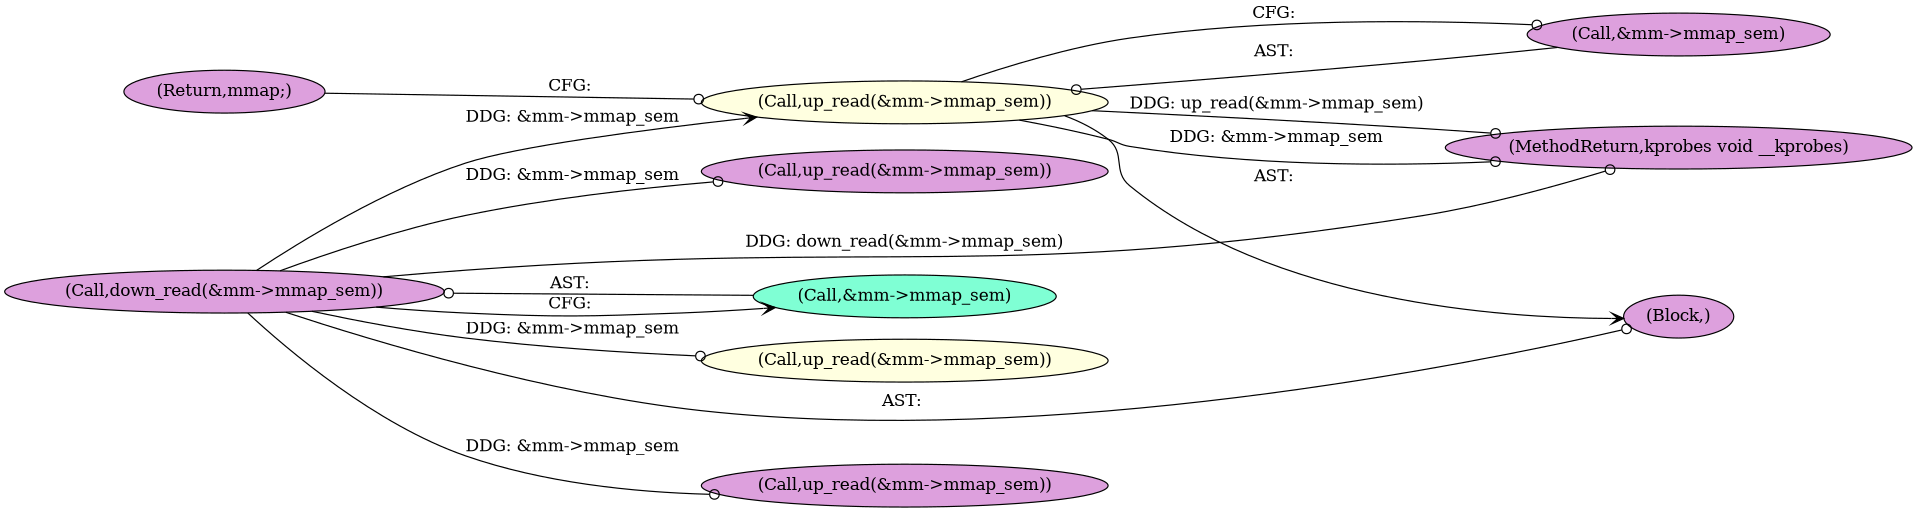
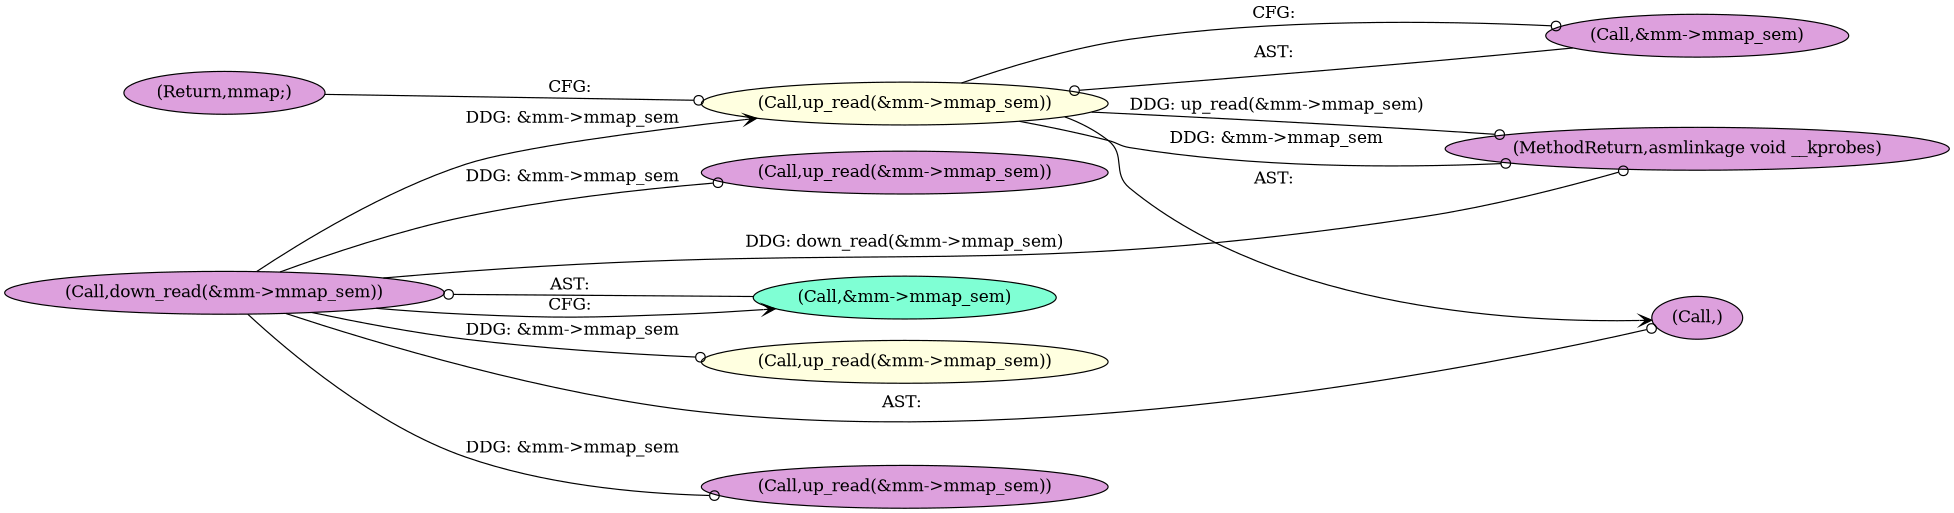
node "(MethodReturn,kprobes void __kprobes)": label "(MethodReturn,kprobes void __kprobes)" -> "(MethodReturn,asmlinkage void __kprobes)"
node "(Block,)": label "(Block,)" -> "(Call,)"
